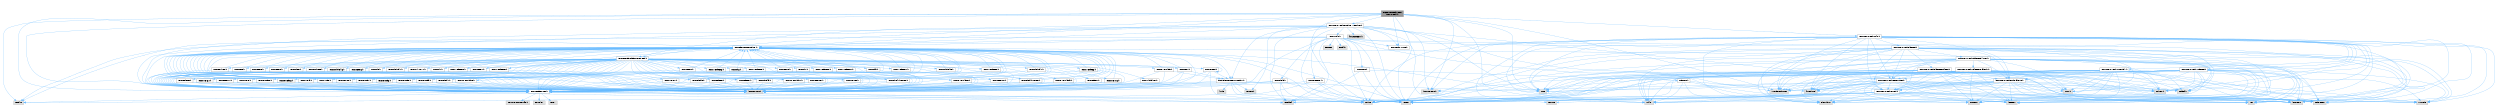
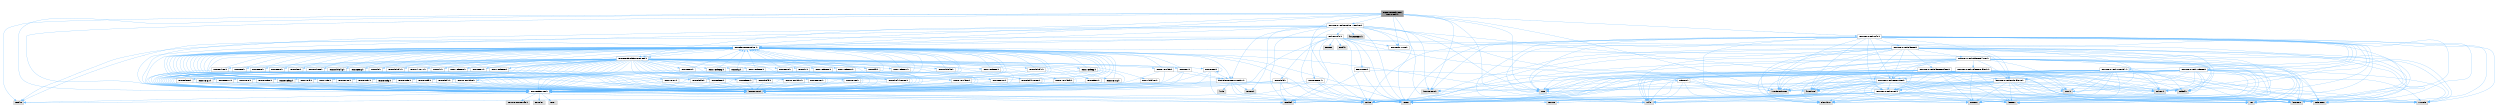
node "Ioss_Utils.h": label "Ioss_Utils.h" -> "Spring_Utils.h"
edge "Ioss_ElementTopology.h" -> "ioss_export.h": now "Ioss_ElementTopology.h" -> "Ioss_StandardElementTypes.h"
node "Ioss_Sort.h": label "Ioss_Sort.h" -> "Beam_Sort.h"
